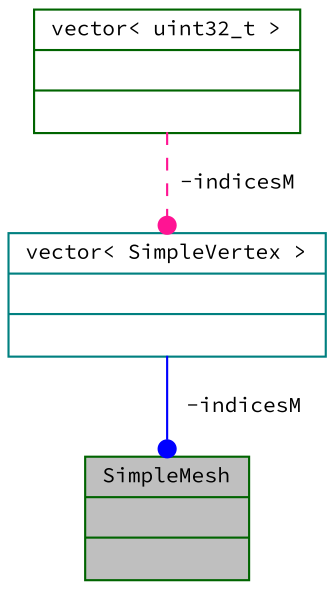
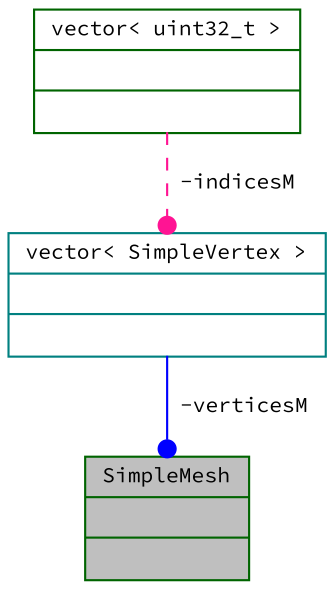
edge "vector< SimpleVertex >" -> "SimpleMesh": label " -indicesM" -> " -verticesM"
